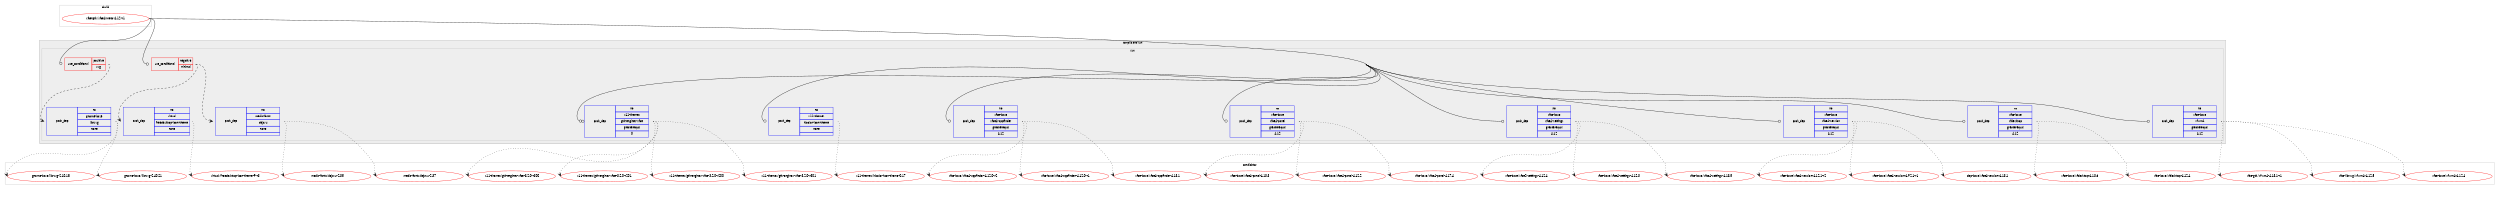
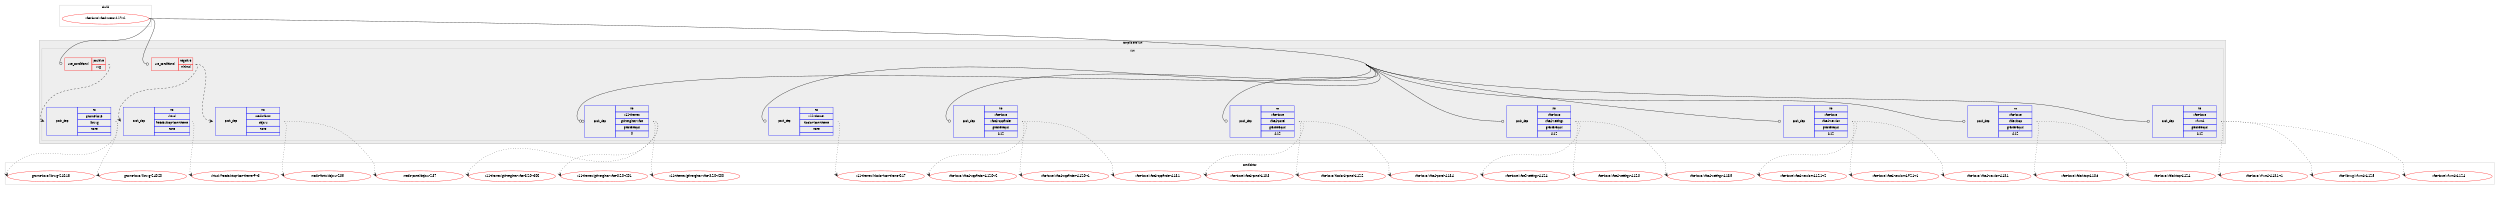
node "xfce-gtk/xfce4-meta-4.12-r1": label "xfce-gtk/xfce4-meta-4.12-r1" -> "xfce-base/xfce4-meta-4.12-r1"
node "gnome-base/librsvg-2.40.21": label "gnome-base/librsvg-2.40.21" -> "gnome-base/librsvg-2.40.20"
node "media-fonts/dejavu-2.37": label "media-fonts/dejavu-2.37" -> "media-panel/dejavu-2.37"
node "x11-themes/gtk-engines-xfce-3.2.0-r301": removed
node "xfce-base/xfce4-panel-4.12.2": label "xfce-base/xfce4-panel-4.12.2" -> "xfce-base/hicolor4-panel-4.12.2"
node "xfce-base/xfce4-panel-4.17.4": label "xfce-base/xfce4-panel-4.17.4" -> "xfce-base/xfce4-panel-4.13.4"
node "dep-base/xfce4-session-4.13.1": label "dep-base/xfce4-session-4.13.1" -> "xfce-base/xfce4-session-4.13.1"
node "xfce-gtk/xfwm4-4.13.1-r1": label "xfce-gtk/xfwm4-4.13.1-r1" -> "xfce-base/xfwm4-4.13.1-r1"
